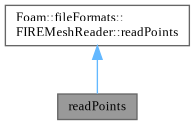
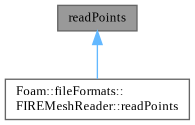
edge "readPoints" -> "Foam::fileFormats:: FIREMeshReader::readPoints": reversed
